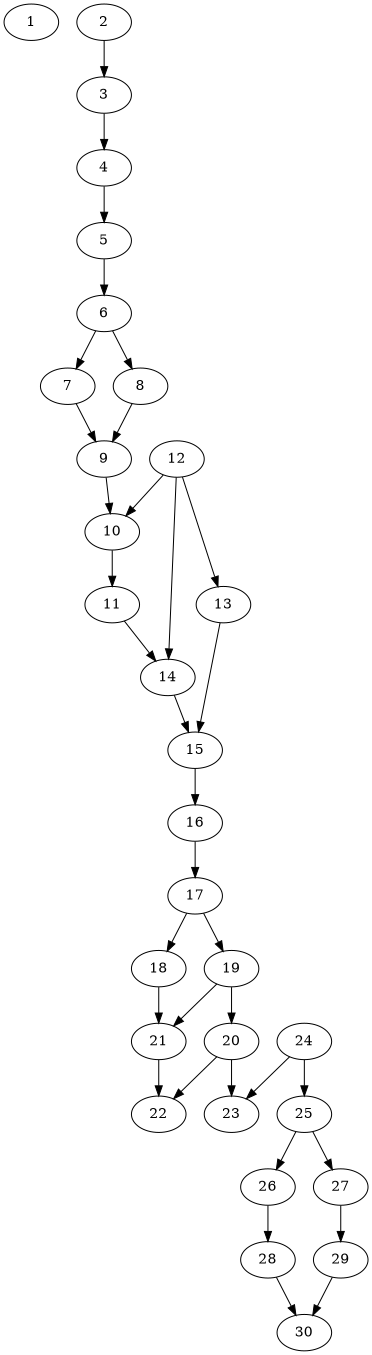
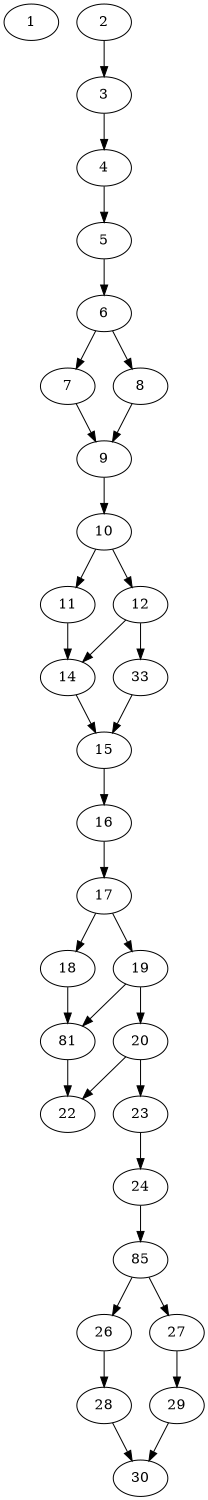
edge "12" -> "10": reversed
node "13": label "13" -> "33"
node "21": label "21" -> "81"
edge "24" -> "23": reversed
node "25": label "25" -> "85"
